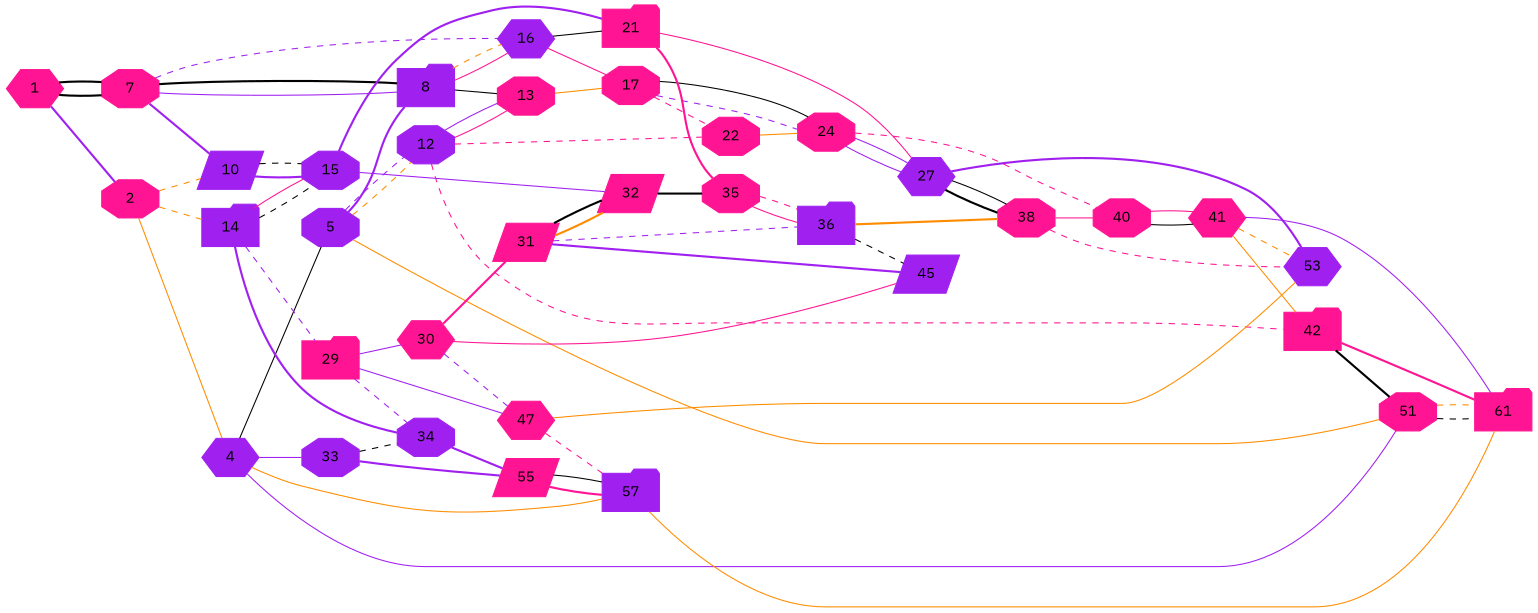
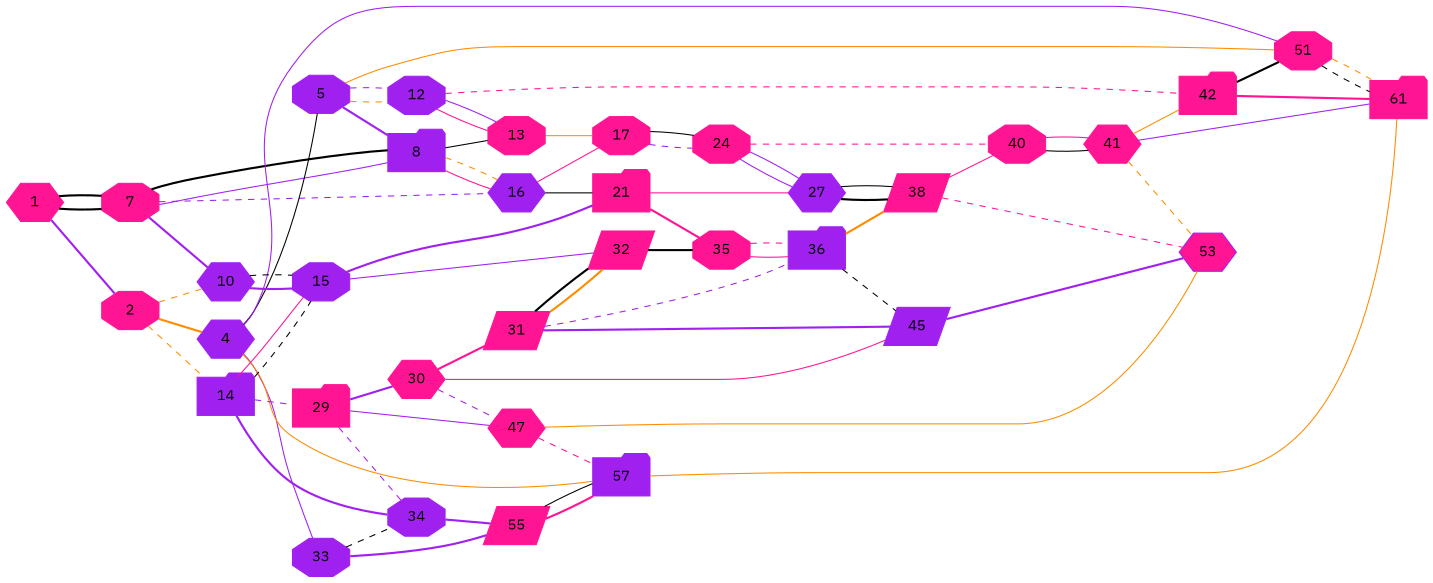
node "22": removed
edge "27" -- "53": now "45" -- "53"
node "10": shape parallelogram -> hexagon
node "38": shape octagon -> parallelogram
node "53": fillcolor purple -> deeppink
edge "2" -- "4": style solid -> bold
edge "30" -- "29": style solid -> bold
